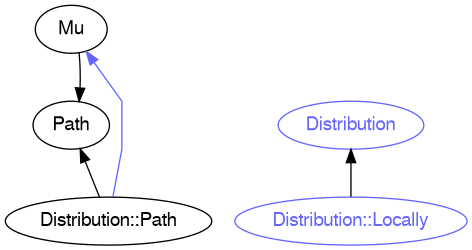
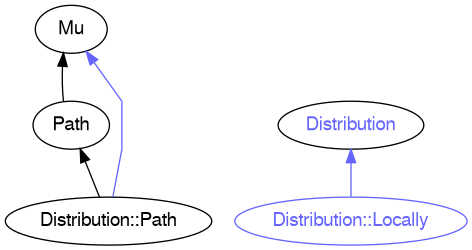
edge "Mu" -> "Path": reversed
node "Distribution": color #6666ff -> #000000
edge "Distribution::Locally" -> "Distribution": color #000000 -> #6666ff
